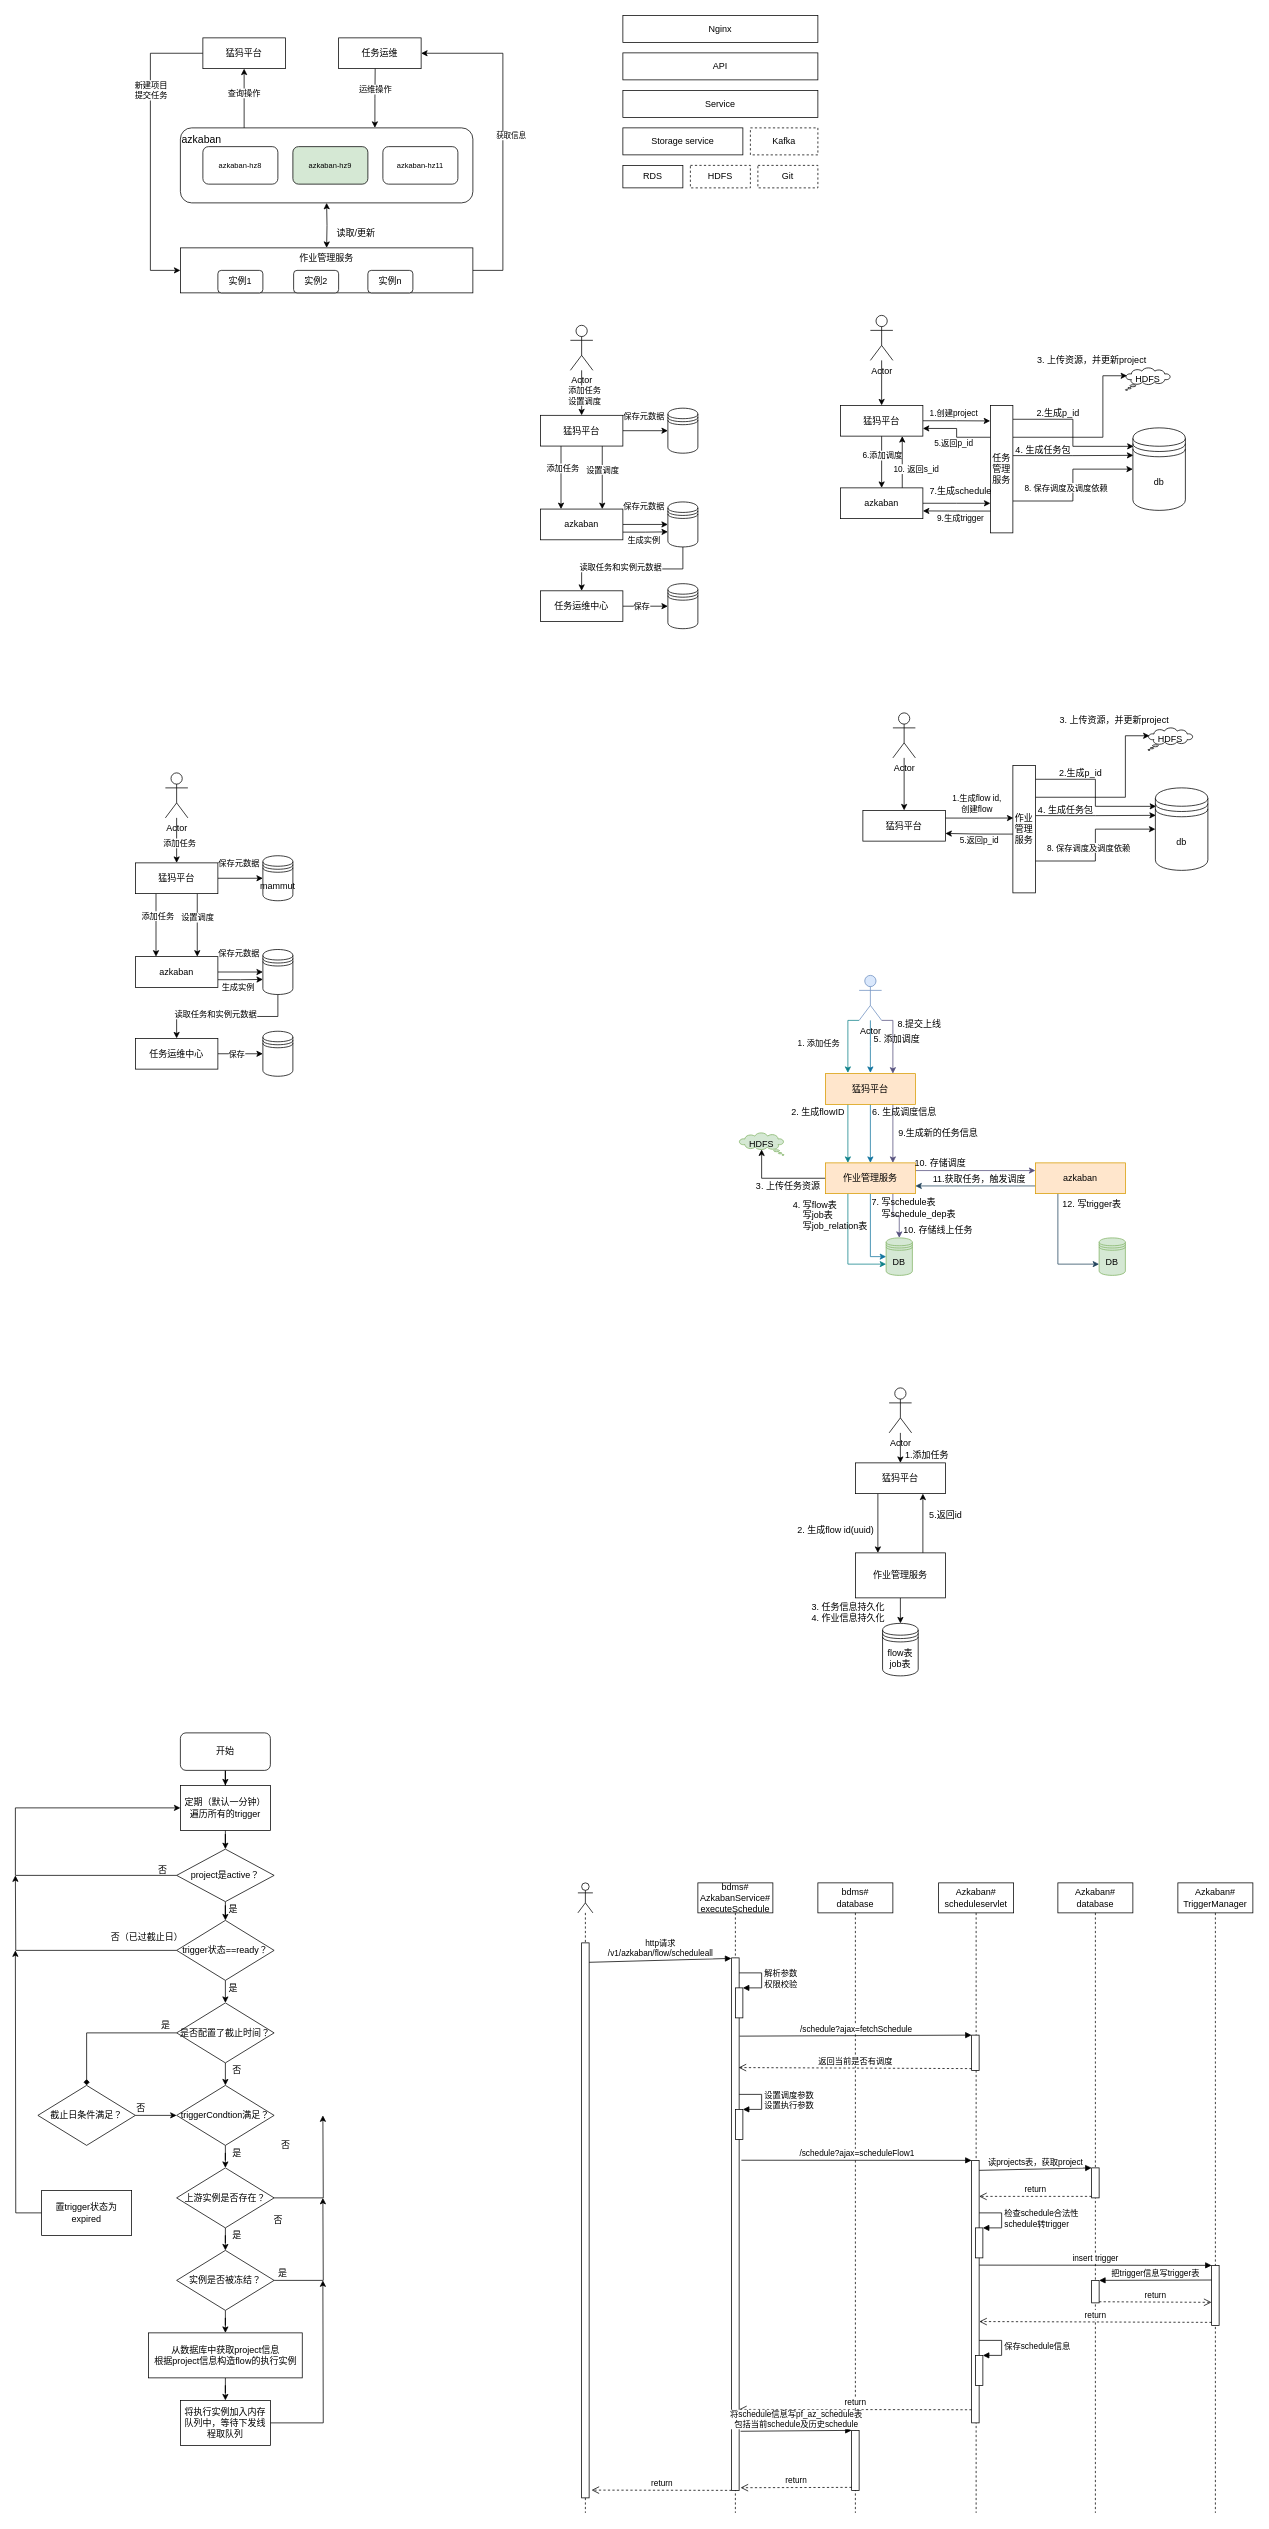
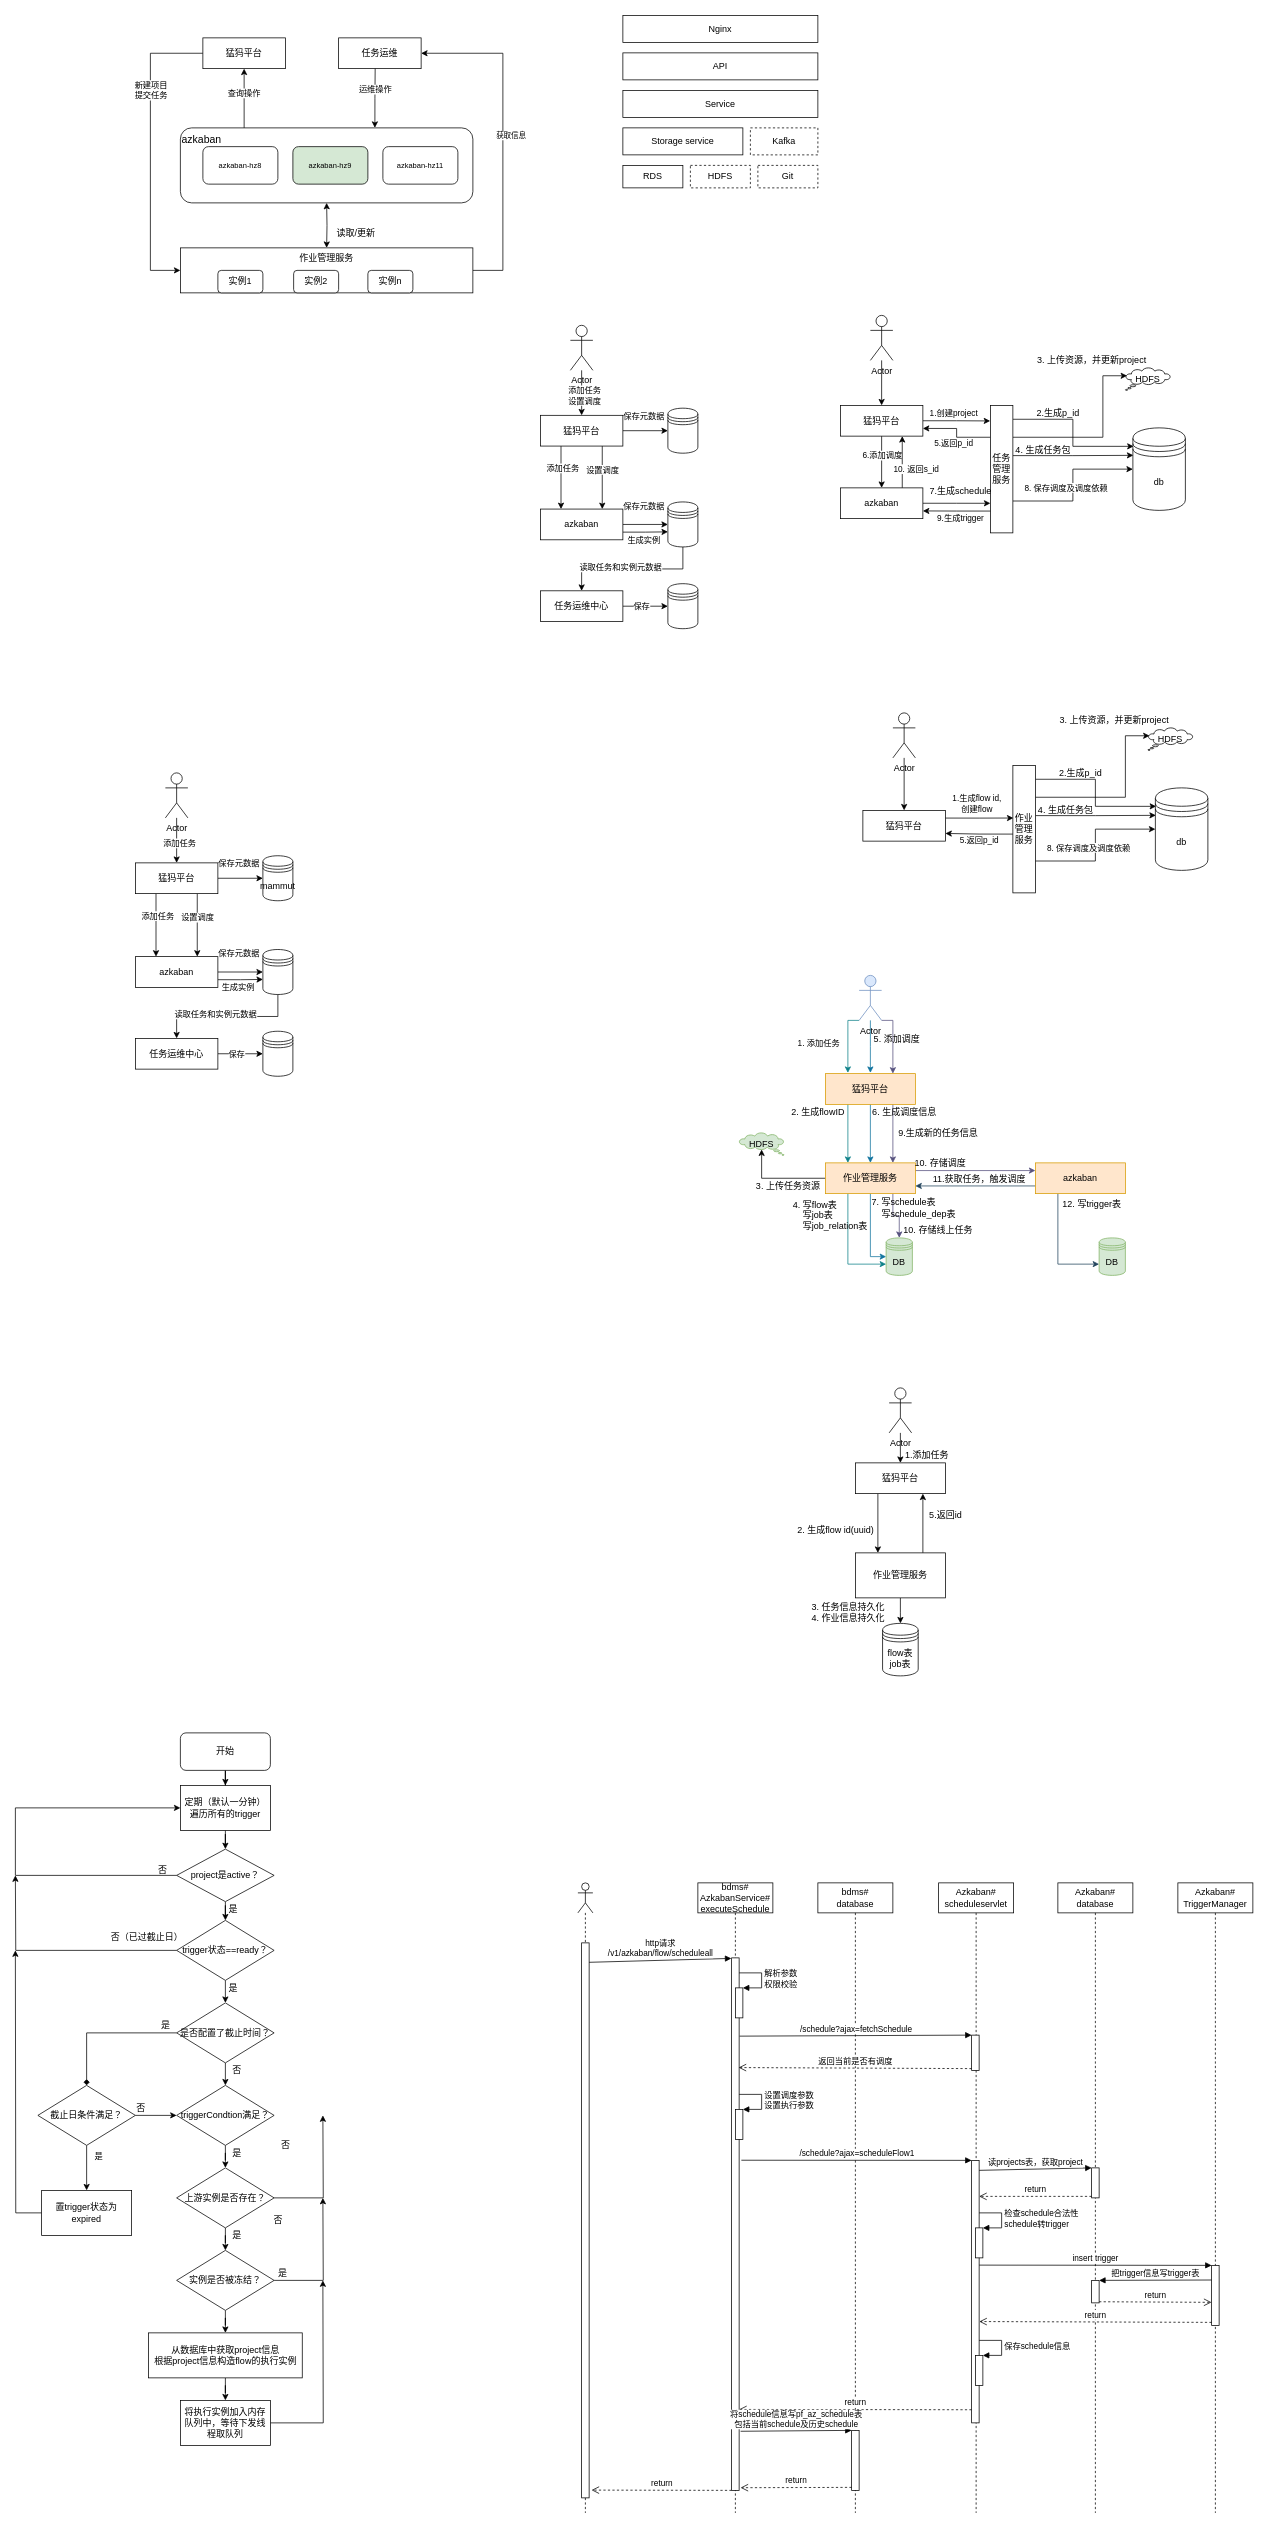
node "8.提交上线": removed
edge "截止日条件满足？" -> "置trigger状态为expired": added, label "是"
